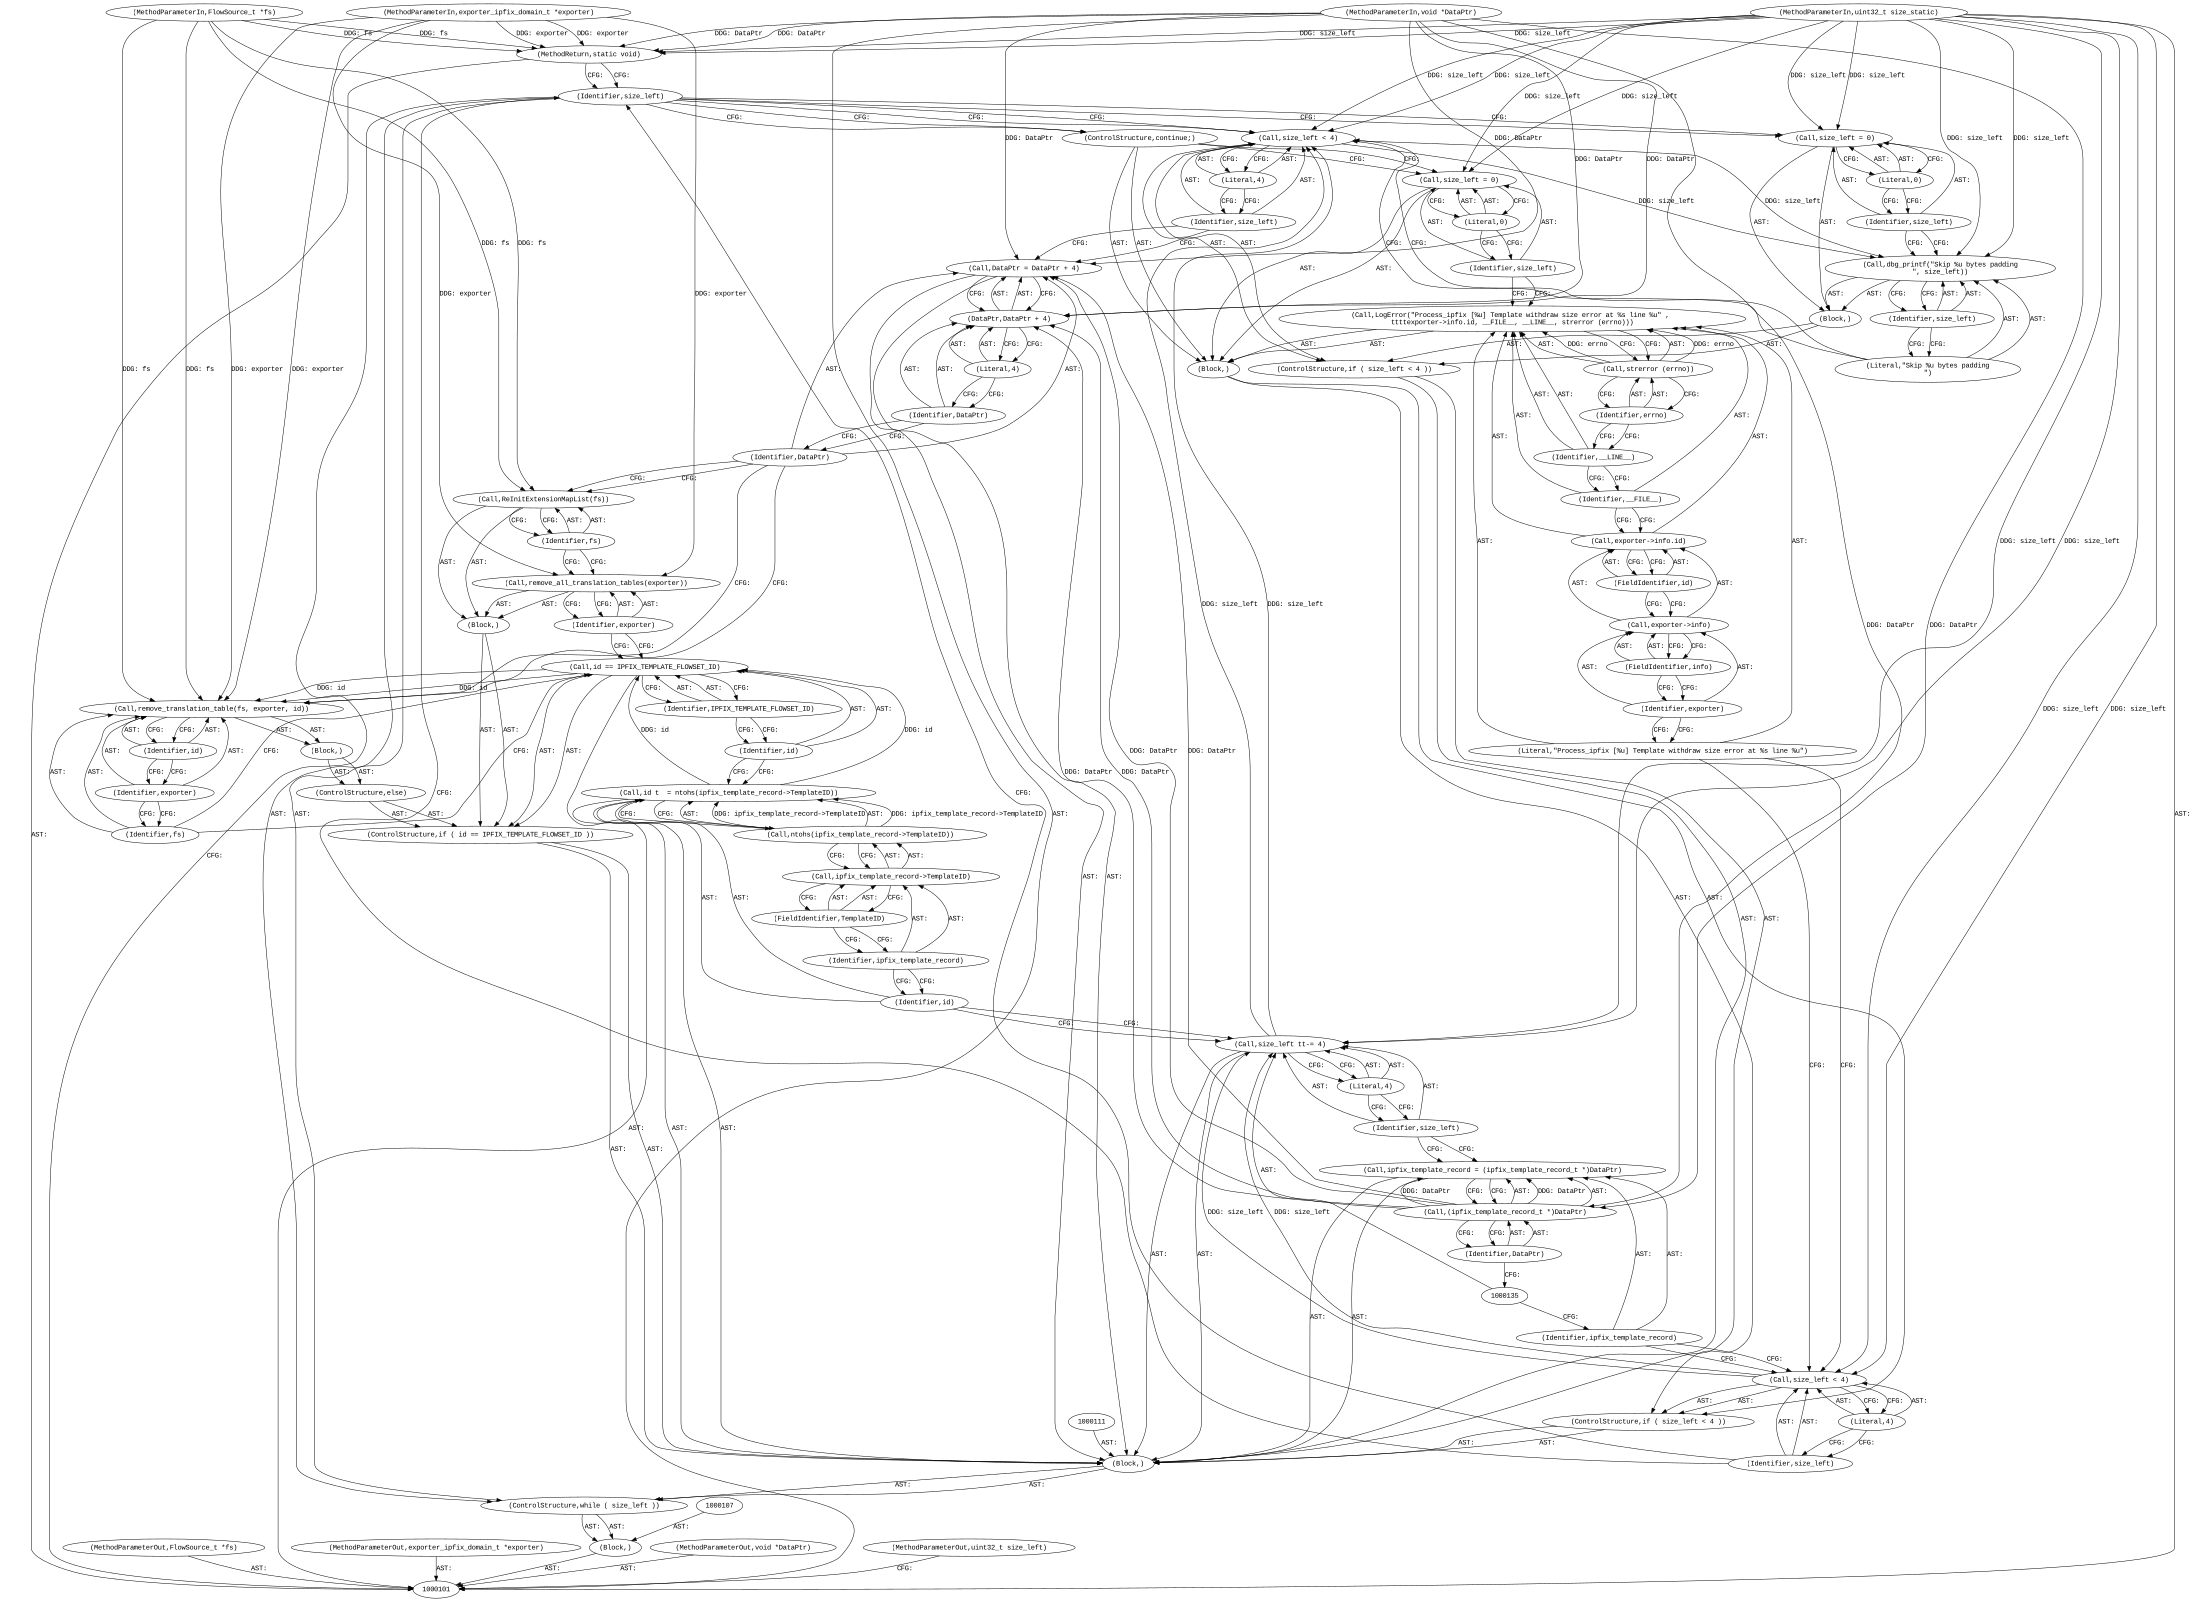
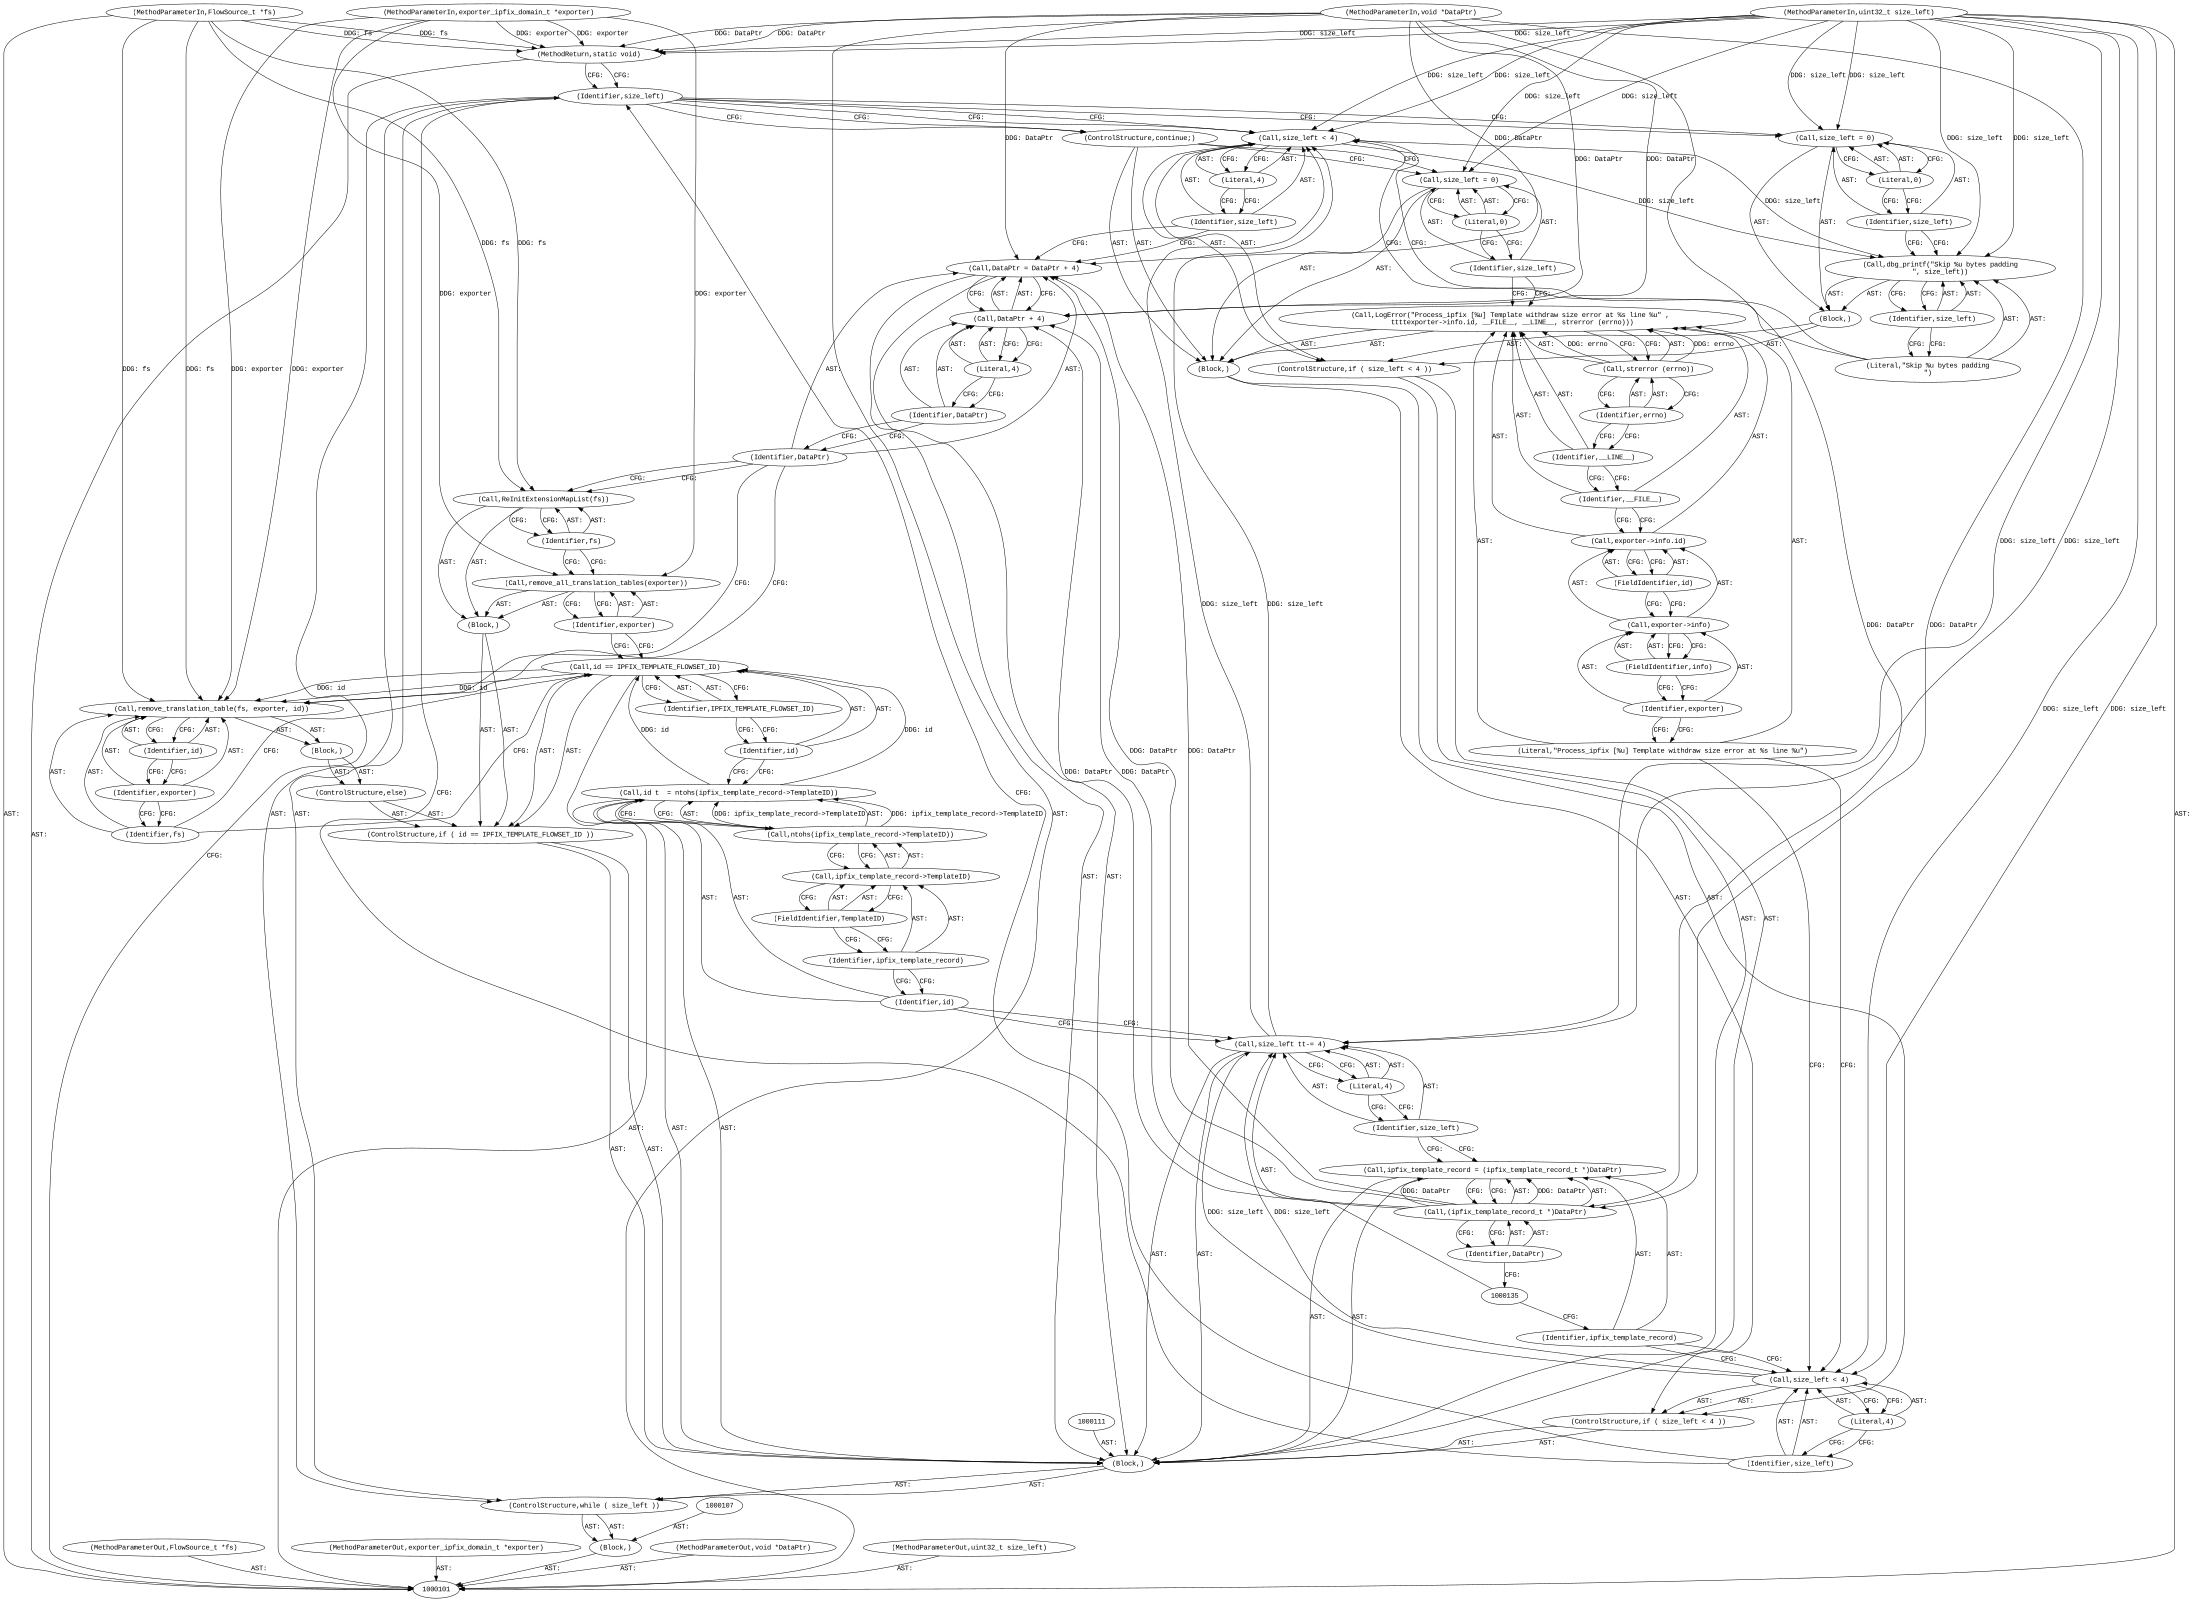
node "(MethodParameterIn,uint32_t size_static)": label "(MethodParameterIn,uint32_t size_static)" -> "(MethodParameterIn,uint32_t size_left)"
node "(DataPtr,DataPtr + 4)": label "(DataPtr,DataPtr + 4)" -> "(Call,DataPtr + 4)"
edge "(MethodParameterIn,FlowSource_t *fs)" -> "1000101": added, label "AST:"
edge "(MethodParameterOut,uint32_t size_left)" -> "1000101": label "CFG: " -> "AST: "
